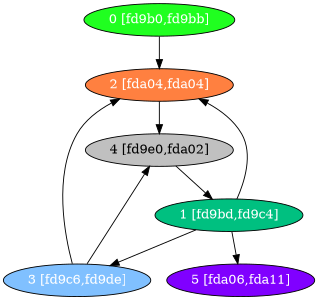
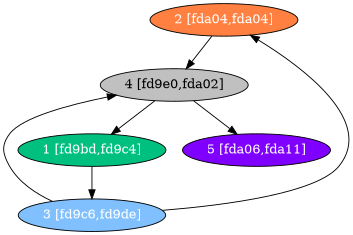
node "0 [fd9b0,fd9bb]": removed
edge "1 [fd9bd,fd9c4]" -> "2 [fda04,fda04]": removed
edge "1 [fd9bd,fd9c4]" -> "5 [fda06,fda11]": now "4 [fd9e0,fda02]" -> "5 [fda06,fda11]"
